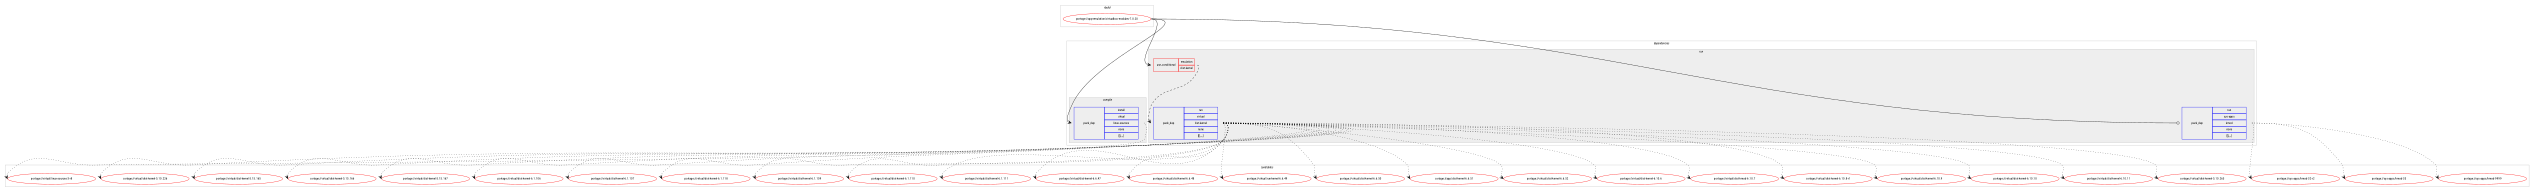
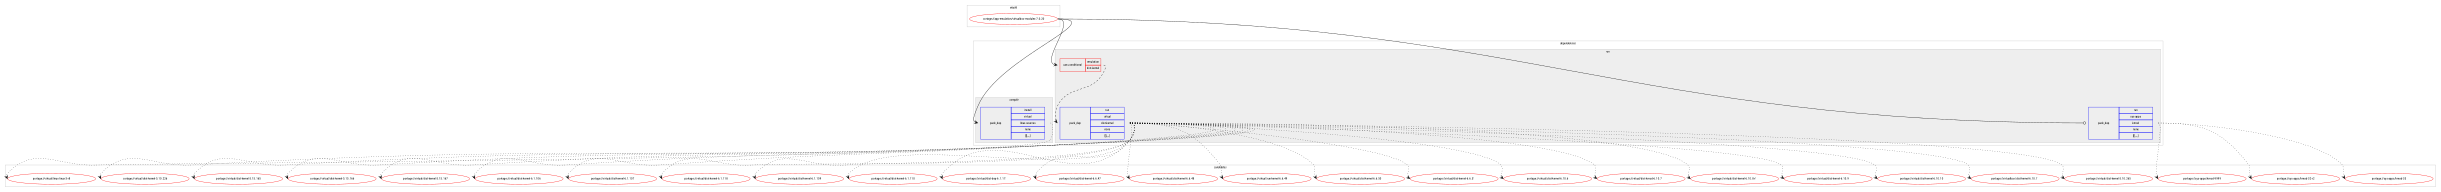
node "portage://virtual/linux-sources-3-r8": label "portage://virtual/linux-sources-3-r8" -> "portage://virtual/linux-linux-3-r8"
node "portage://virtual/dist-kernel-6.1.111": label "portage://virtual/dist-kernel-6.1.111" -> "portage://virtual/dist-dep-6.1.111"
node "portage://app/dist-kernel-6.6.51": label "portage://app/dist-kernel-6.6.51" -> "portage://virtual/dist-kernel-6.6.51"
node "portage://virtual/dist-kernel-6.6.52": removed
node "portage://virtual/dist-kernel-6.10.11": label "portage://virtual/dist-kernel-6.10.11" -> "portage://virtualbox/dist-kernel-6.10.11"
